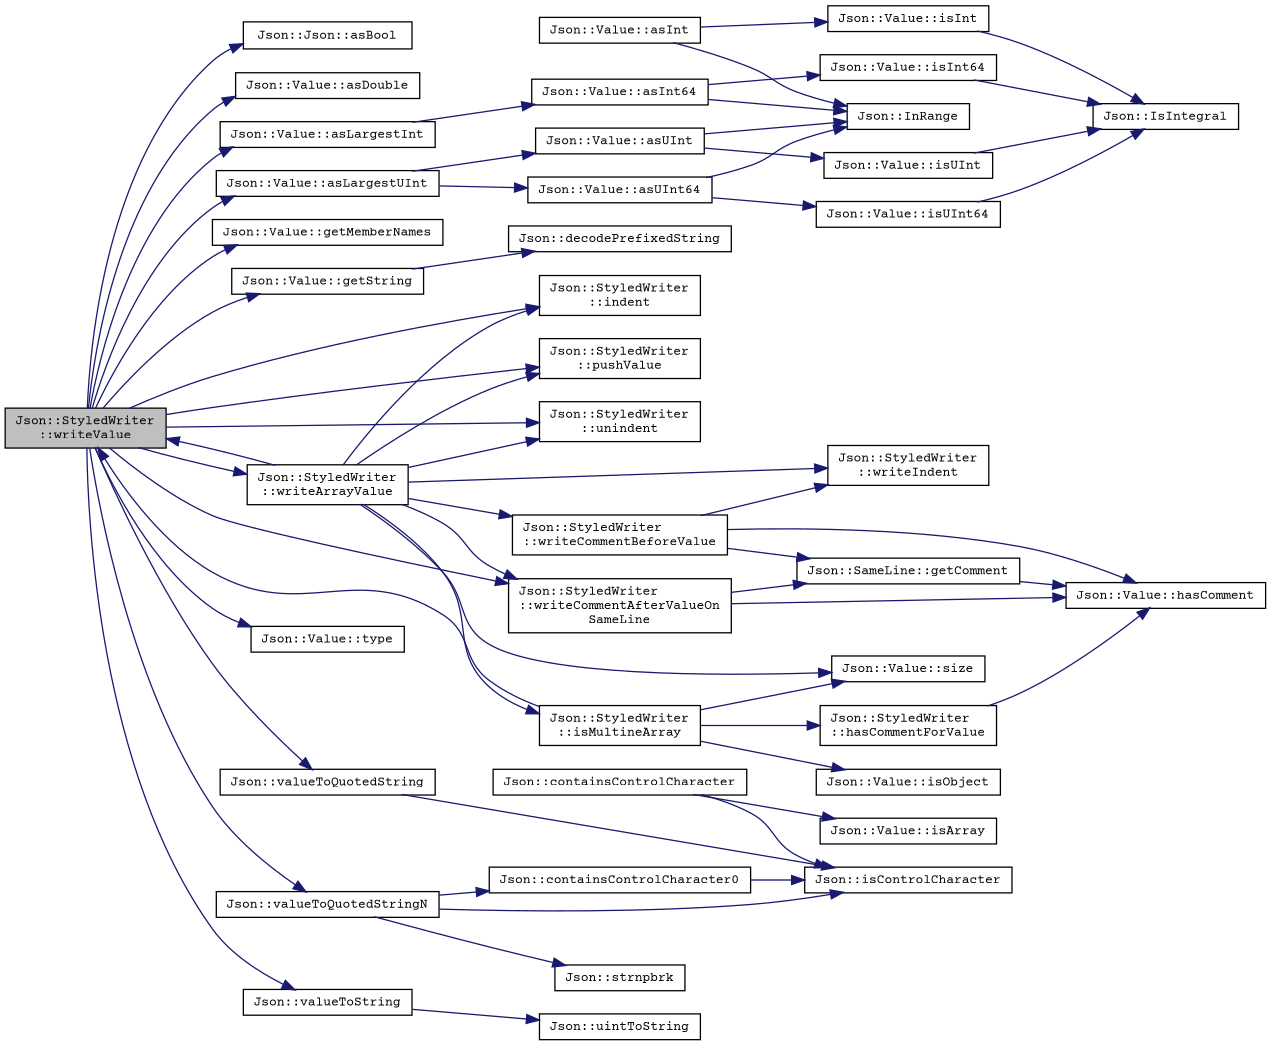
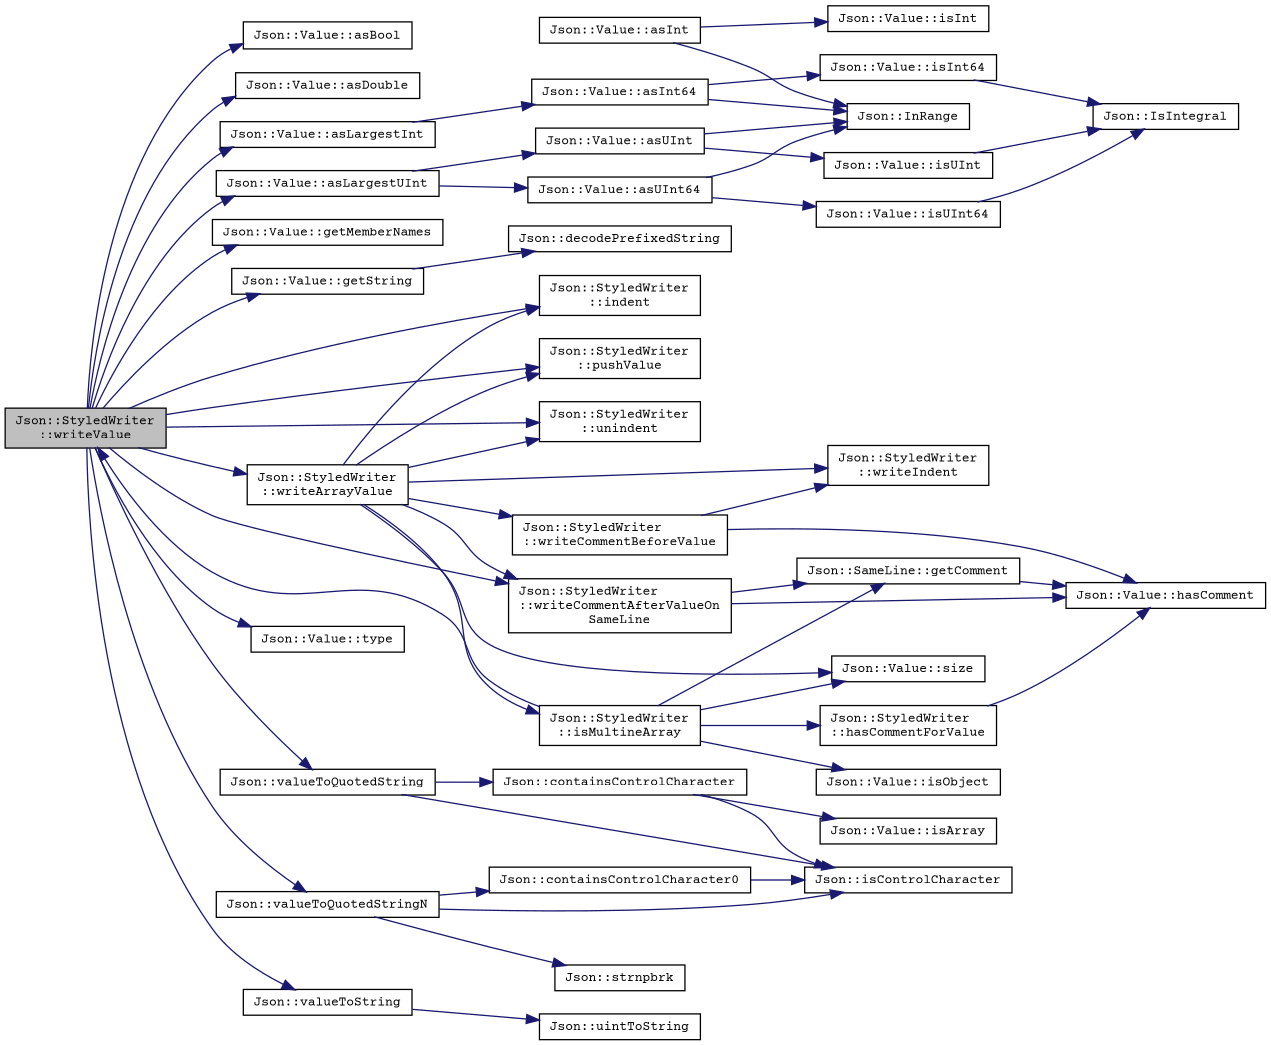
node "Json::Json::asBool": label "Json::Json::asBool" -> "Json::Value::asBool"
edge "Json::Value::isInt" -> "Json::IsIntegral": removed
edge "Json::StyledWriter ::writeArrayValue" -> "Json::StyledWriter ::writeValue": removed
edge "Json::StyledWriter ::writeCommentBeforeValue" -> "Json::SameLine::getComment": now "Json::StyledWriter ::isMultineArray" -> "Json::SameLine::getComment"
edge "Json::valueToQuotedString" -> "Json::containsControlCharacter": added
